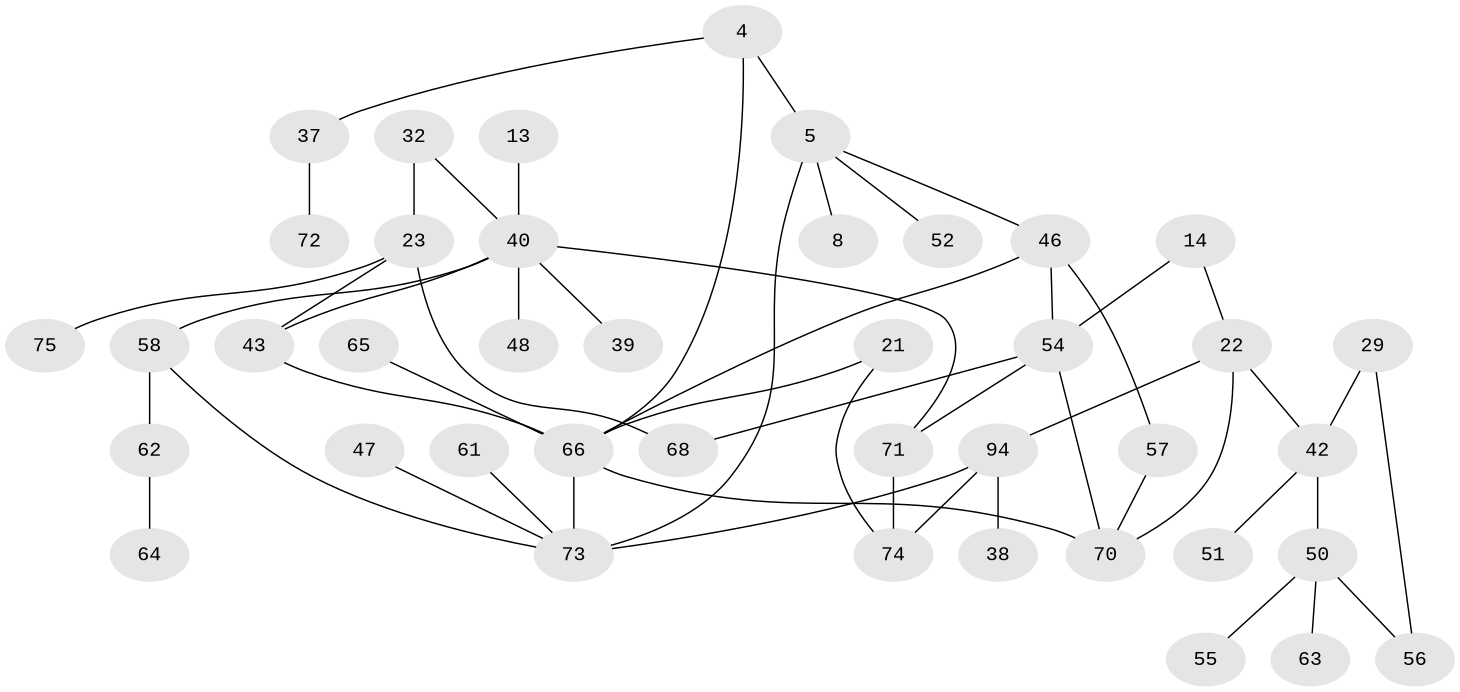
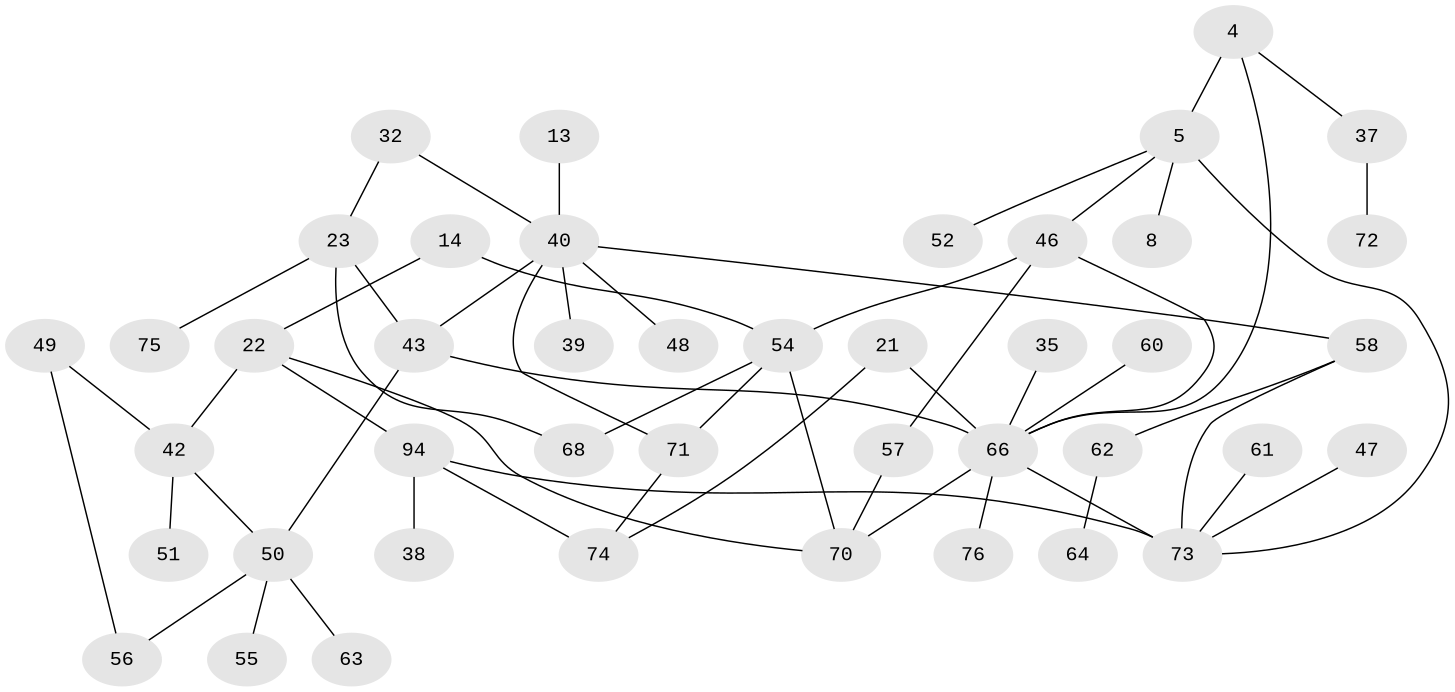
node "65": label "65" -> "35"
node "60": added
node "29": label "29" -> "49"
edge "43" -- "50": added
node "76": added
